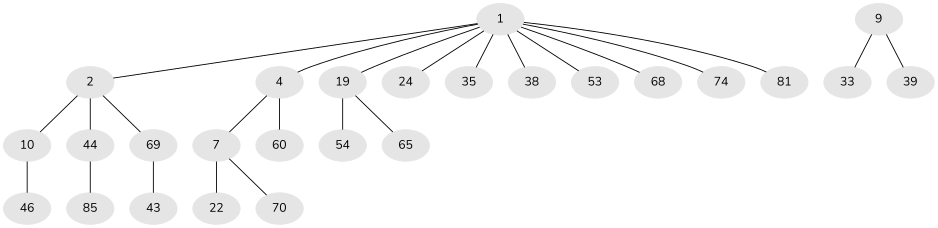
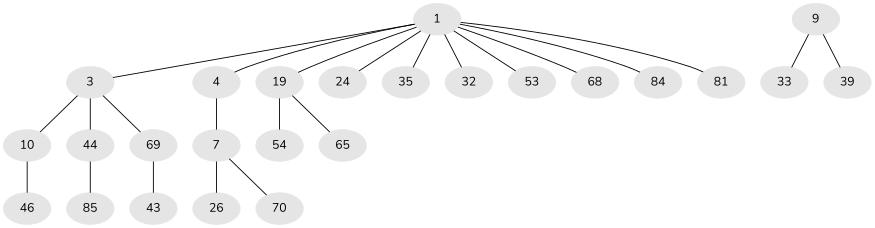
node "2": label "2" -> "3"
node "38": label "38" -> "32"
node "74": label "74" -> "84"
node "60": removed
node "22": label "22" -> "26"
